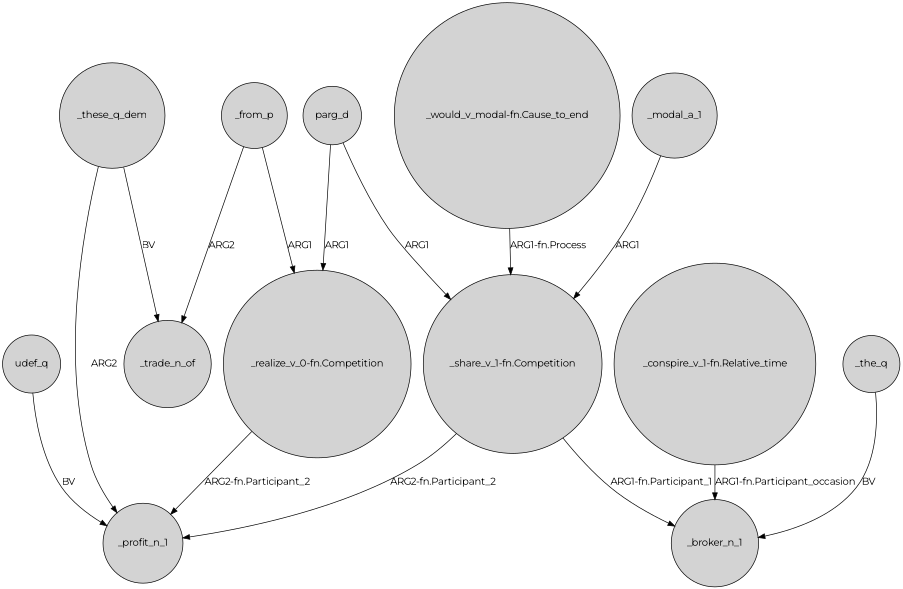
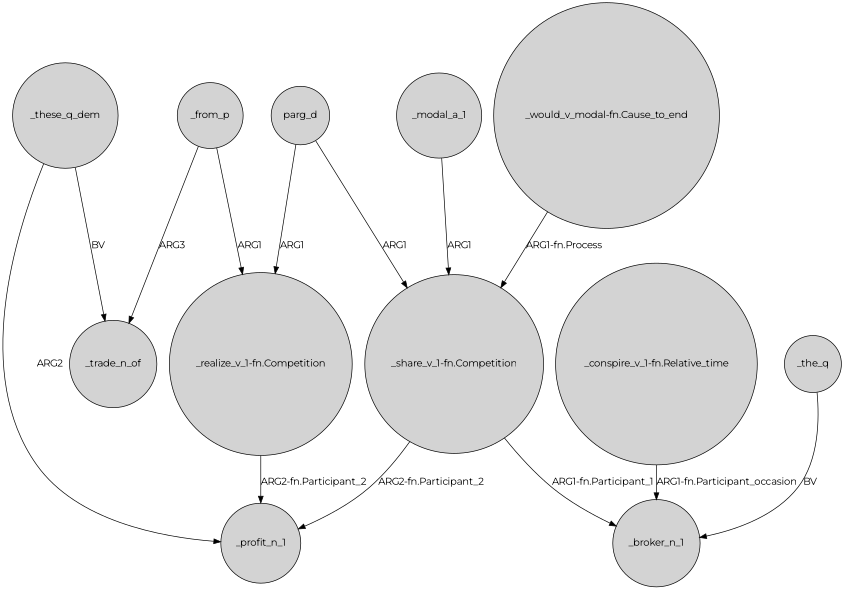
edge "_from_p" -> "_trade_n_of": label "ARG2" -> "ARG3"
node "udef_q": removed
node "_realize_v_0-fn.Competition": label "_realize_v_0-fn.Competition" -> "_realize_v_1-fn.Competition"
